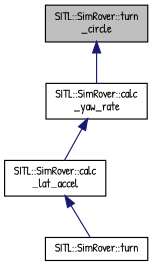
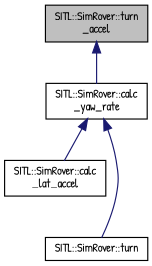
node "SITL::SimRover::turn _circle": label "SITL::SimRover::turn _circle" -> "SITL::SimRover::turn _accel"
edge "SITL::SimRover::turn" -> "SITL::SimRover::calc _lat_accel": now "SITL::SimRover::turn" -> "SITL::SimRover::calc _yaw_rate"
